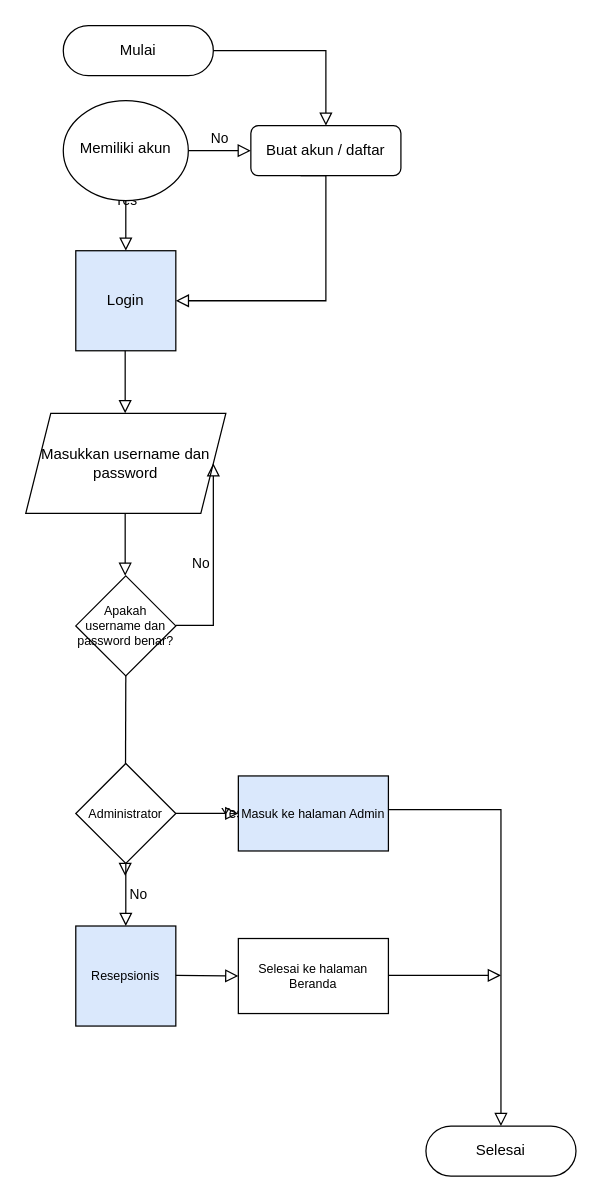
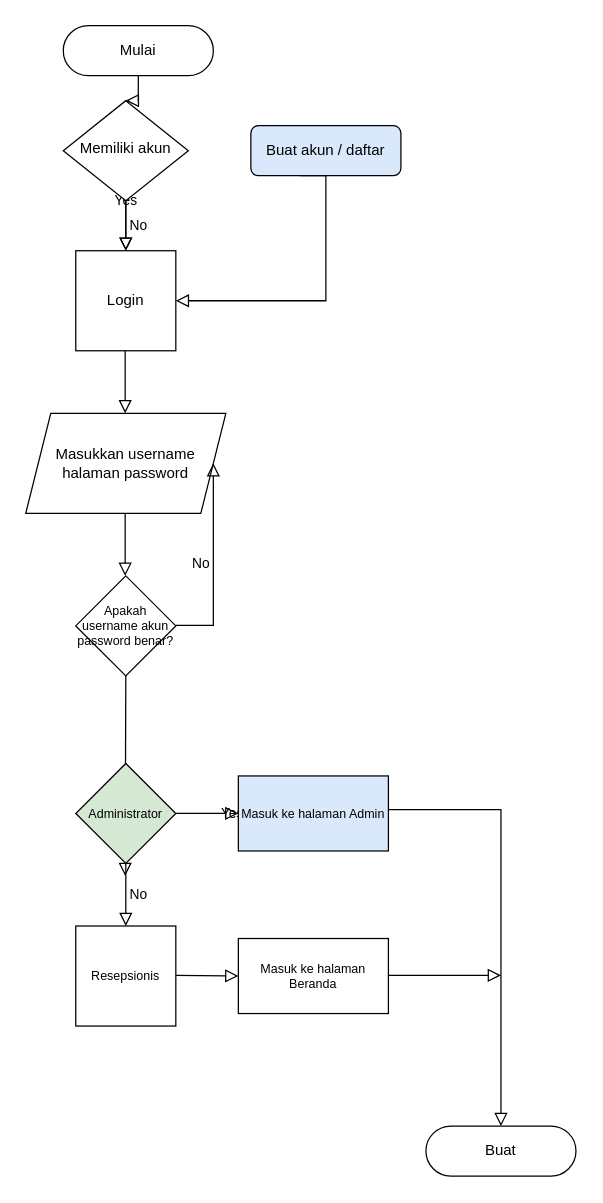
edge "Mulai" -> "Buat akun / daftar": now "Mulai" -> "Memiliki akun"
node "Memiliki akun": shape ellipse -> diamond
edge "Memiliki akun" -> "Buat akun / daftar": now "Memiliki akun" -> "Login"
node "Buat akun / daftar": fillcolor #ffffff -> #dae8fc
node "Login": fillcolor #dae8fc -> #ffffff
node "Masukkan username dan password": label "Masukkan username dan password" -> "Masukkan username halaman password"
node "Apakah username dan password benar?": label "Apakah username dan password benar?" -> "Apakah username akun password benar?"
node "Administrator": fillcolor #ffffff -> #d5e8d4
node "Resepsionis": fillcolor #dae8fc -> #ffffff
node "Selesai ke halaman Beranda": label "Selesai ke halaman Beranda" -> "Masuk ke halaman Beranda"
node "Selesai": label "Selesai" -> "Buat"
